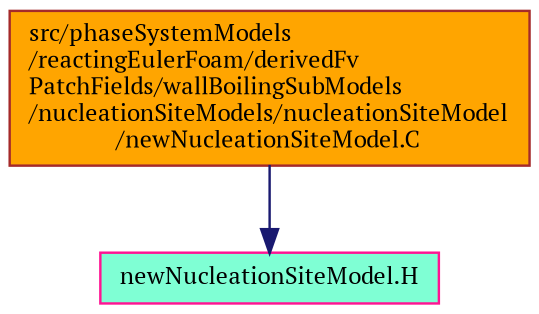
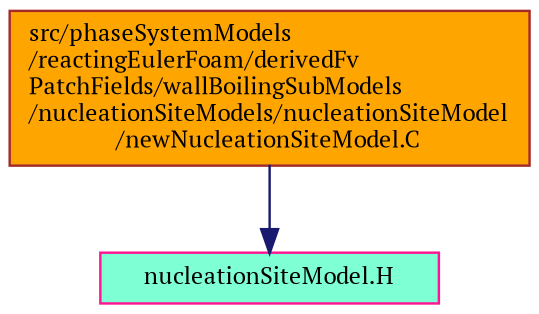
node "newNucleationSiteModel.H": label "newNucleationSiteModel.H" -> "nucleationSiteModel.H"
